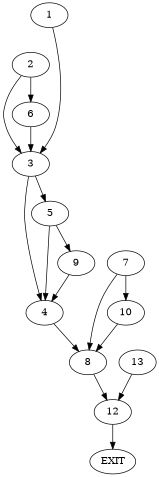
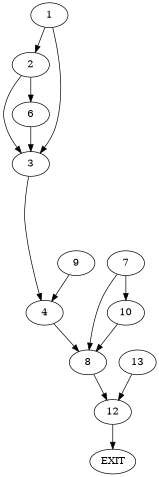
edge "1" -> "2": added
node "5": removed
